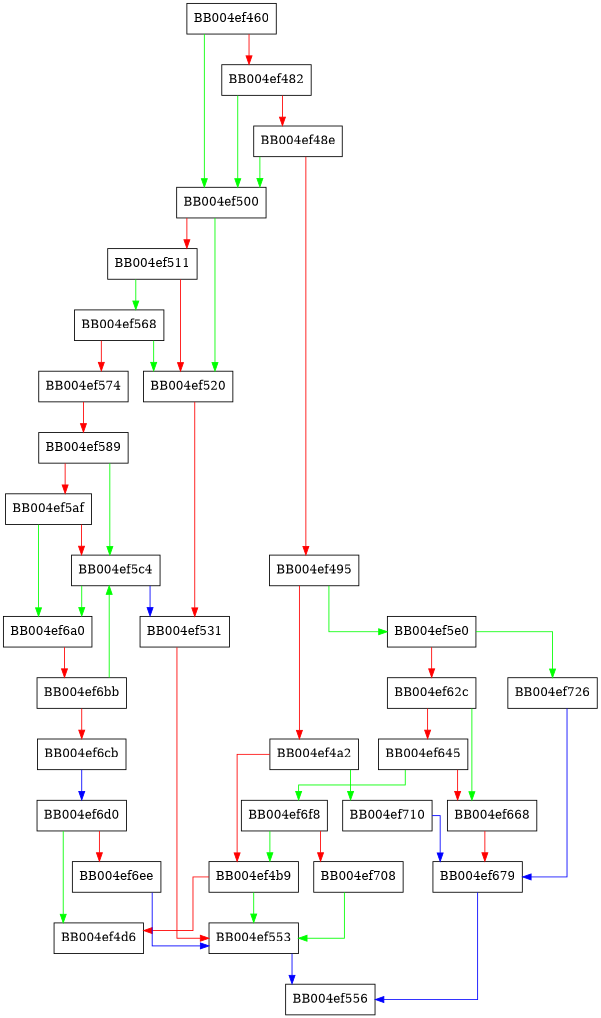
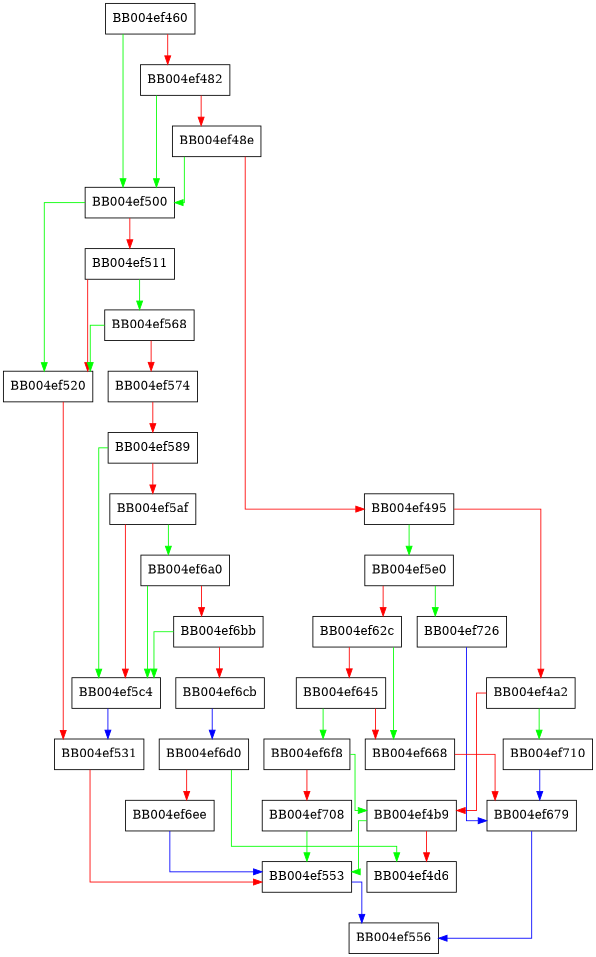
edge "BB004ef5c4" -> "BB004ef6a0": reversed
